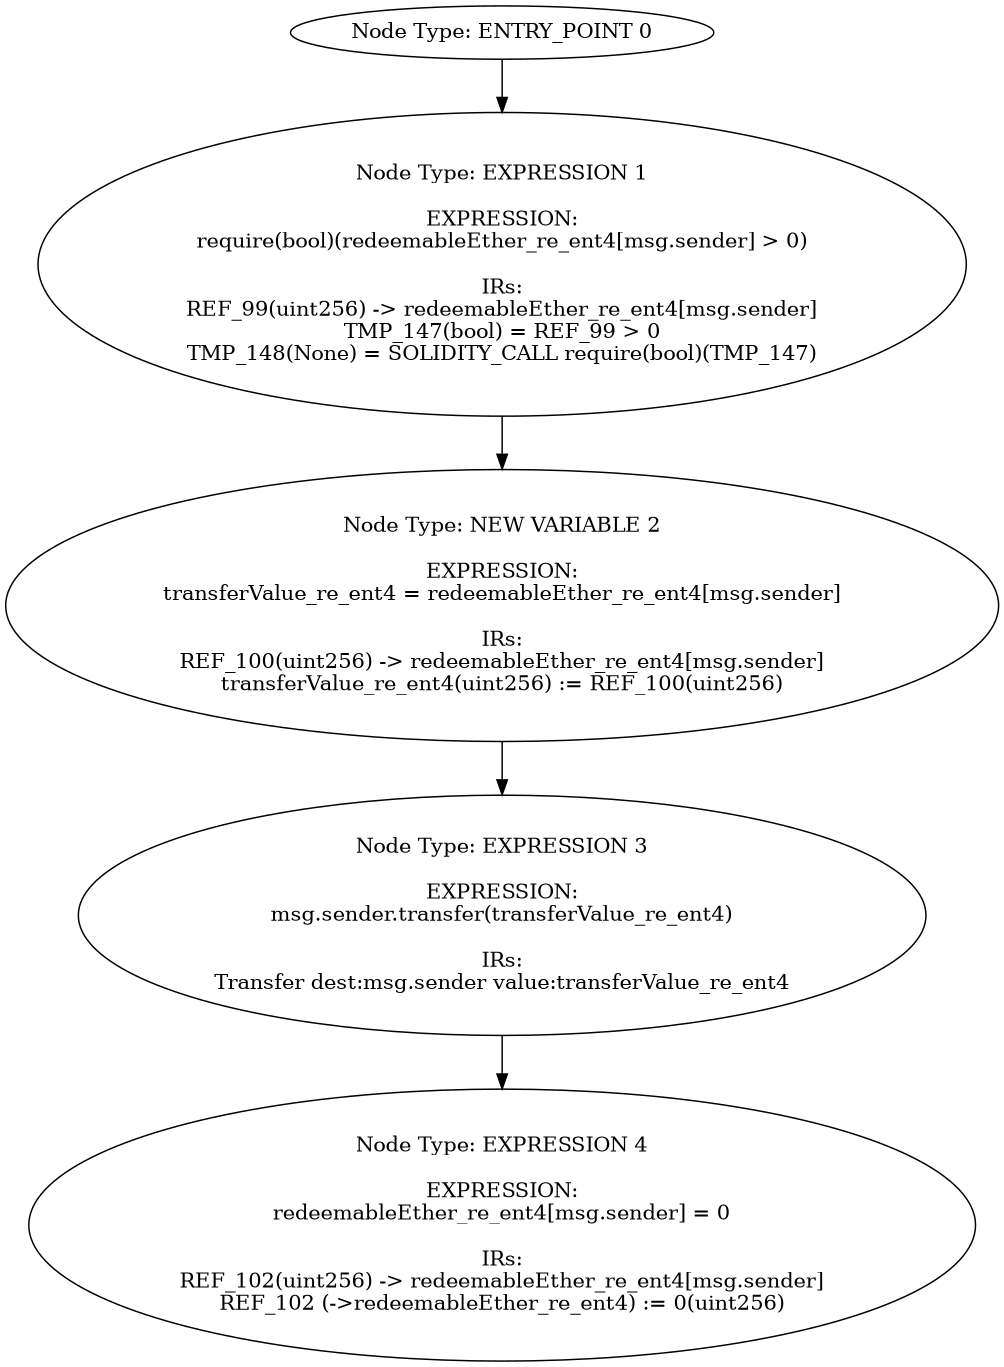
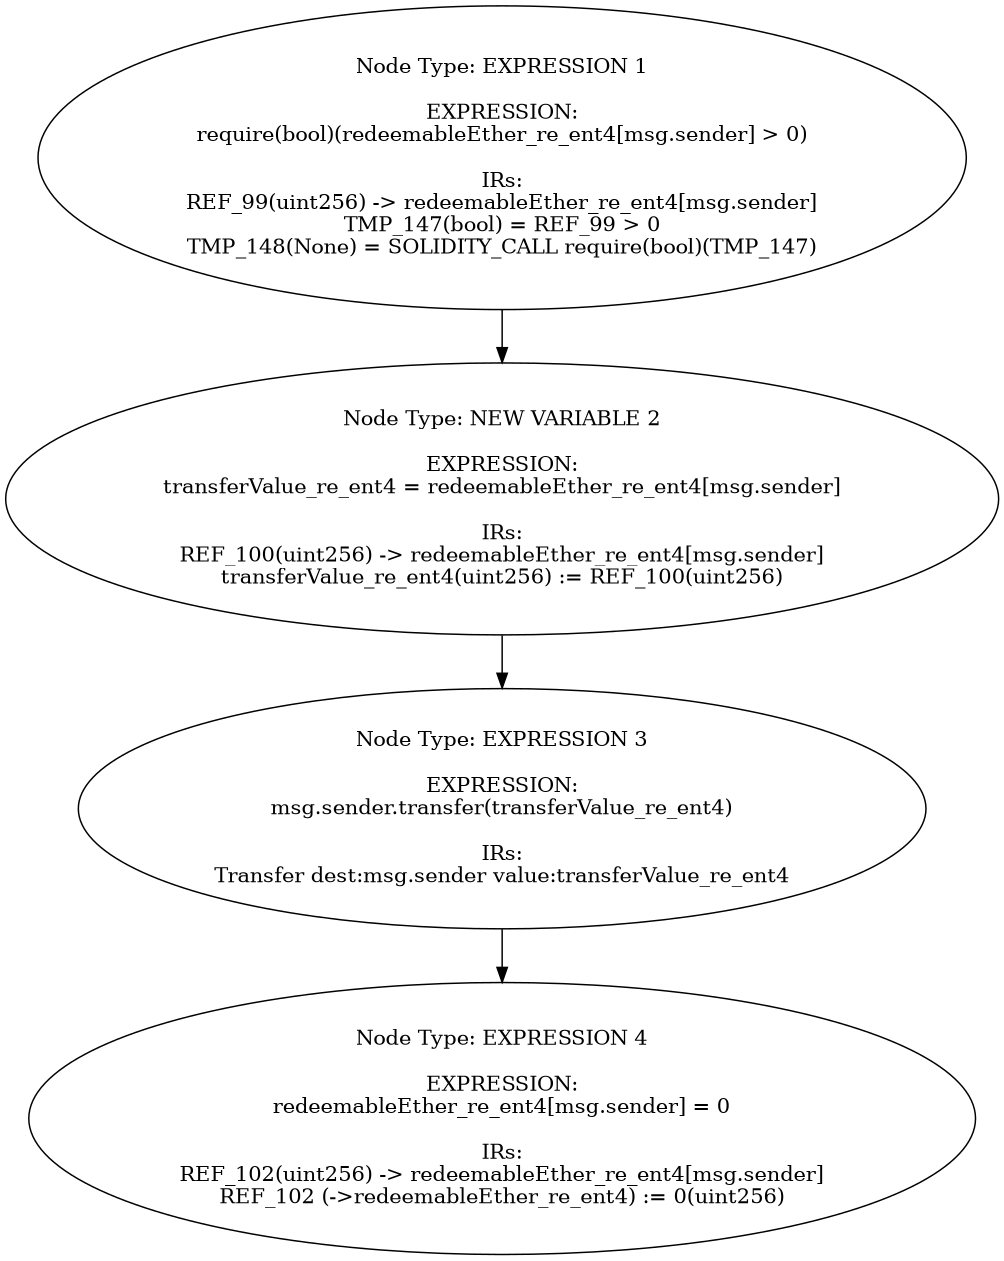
node "Node Type: ENTRY_POINT 0": removed
